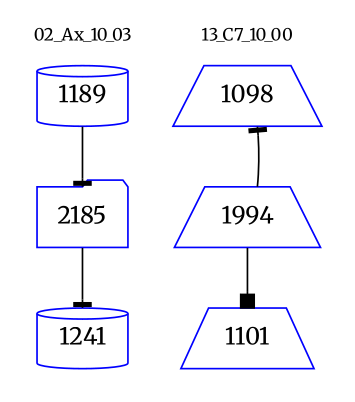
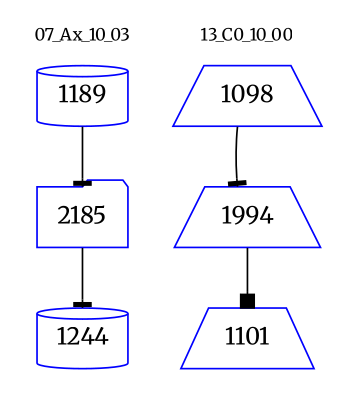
cluster "02_Ax_10_03": label "02_Ax_10_03" -> "07_Ax_10_03"
cluster "13_C7_10_00": label "13_C7_10_00" -> "13_C0_10_00"
edge "1994" -> "1098": reversed
node "1241": label "1241" -> "1244"
